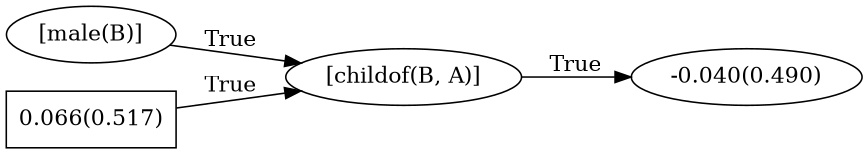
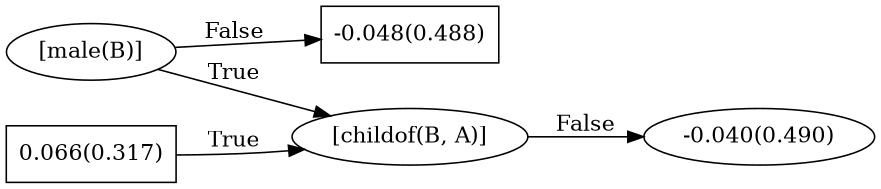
node "-0.048(0.488)": added
edge "[childof(B, A)]" -> "-0.040(0.490)": label "True" -> "False"
node "0.066(0.517)": label "0.066(0.517)" -> "0.066(0.317)"
